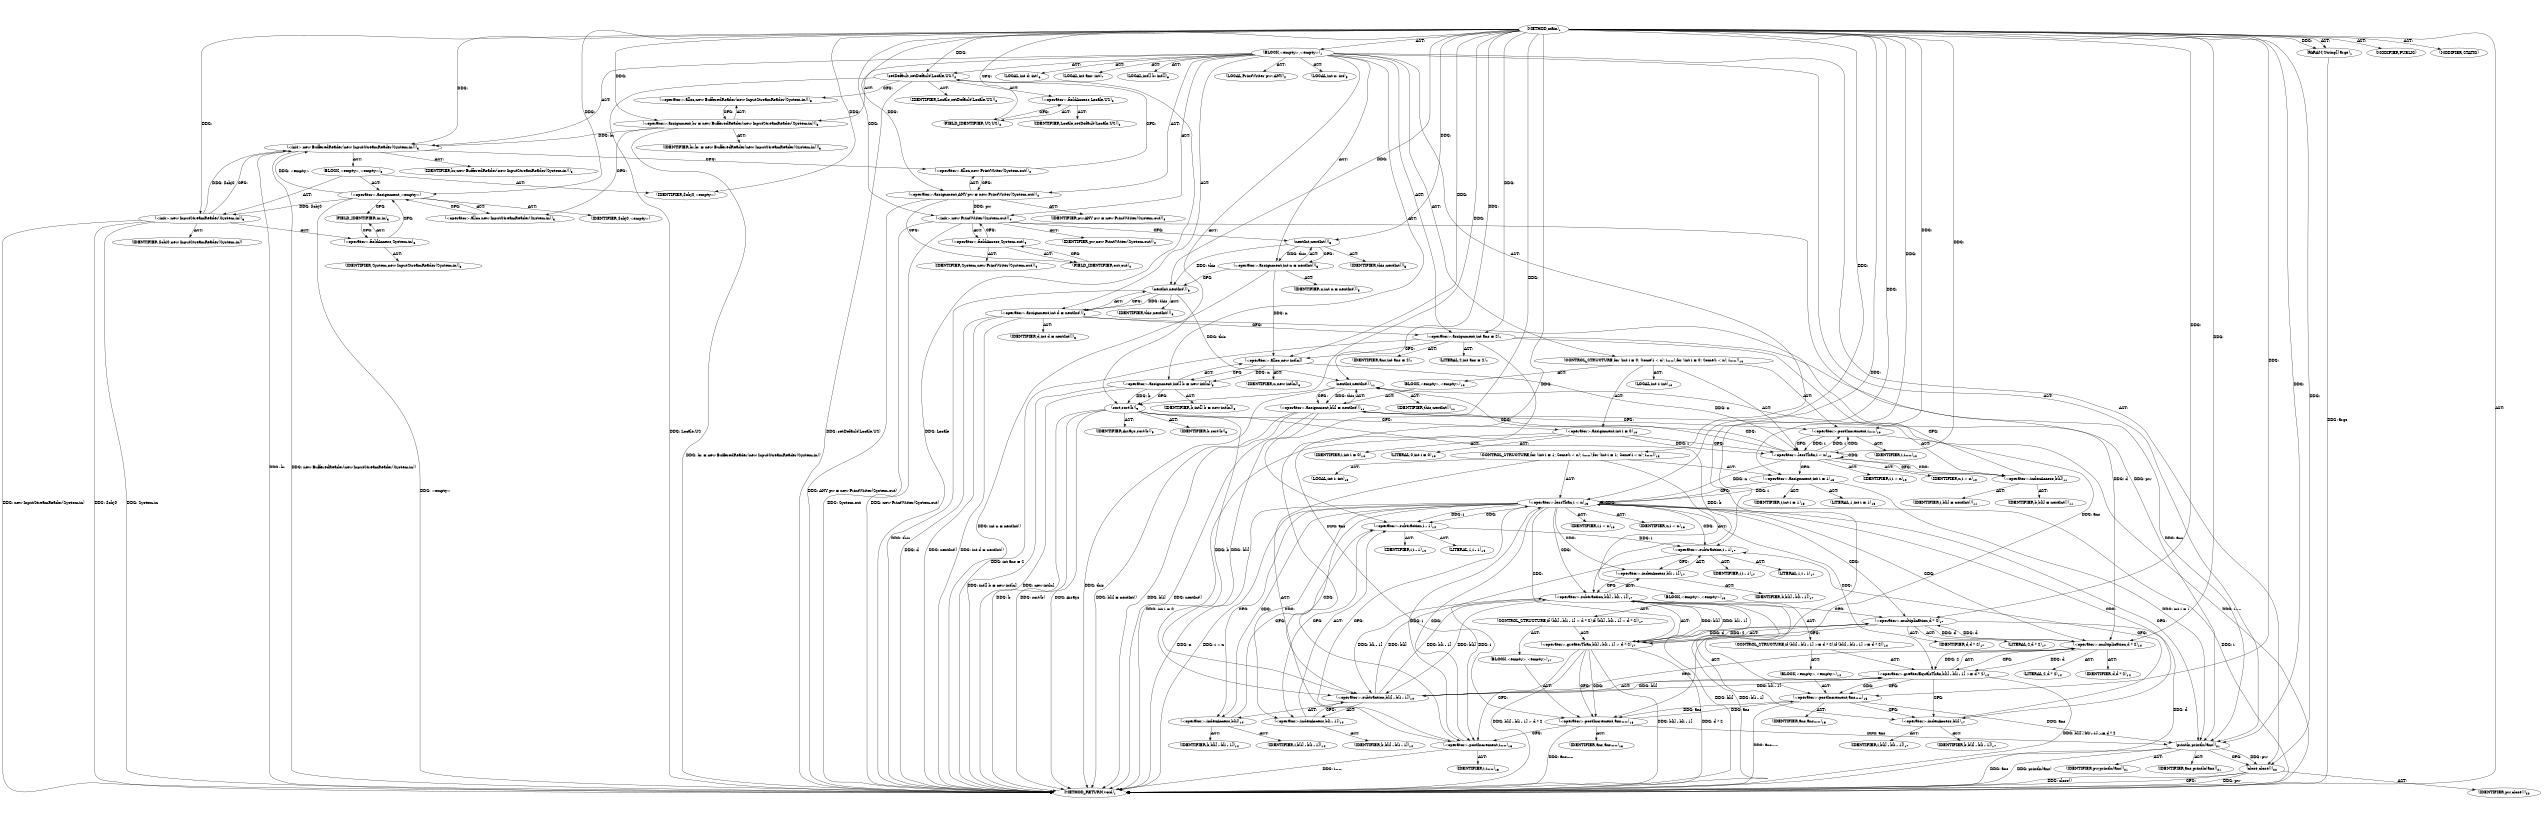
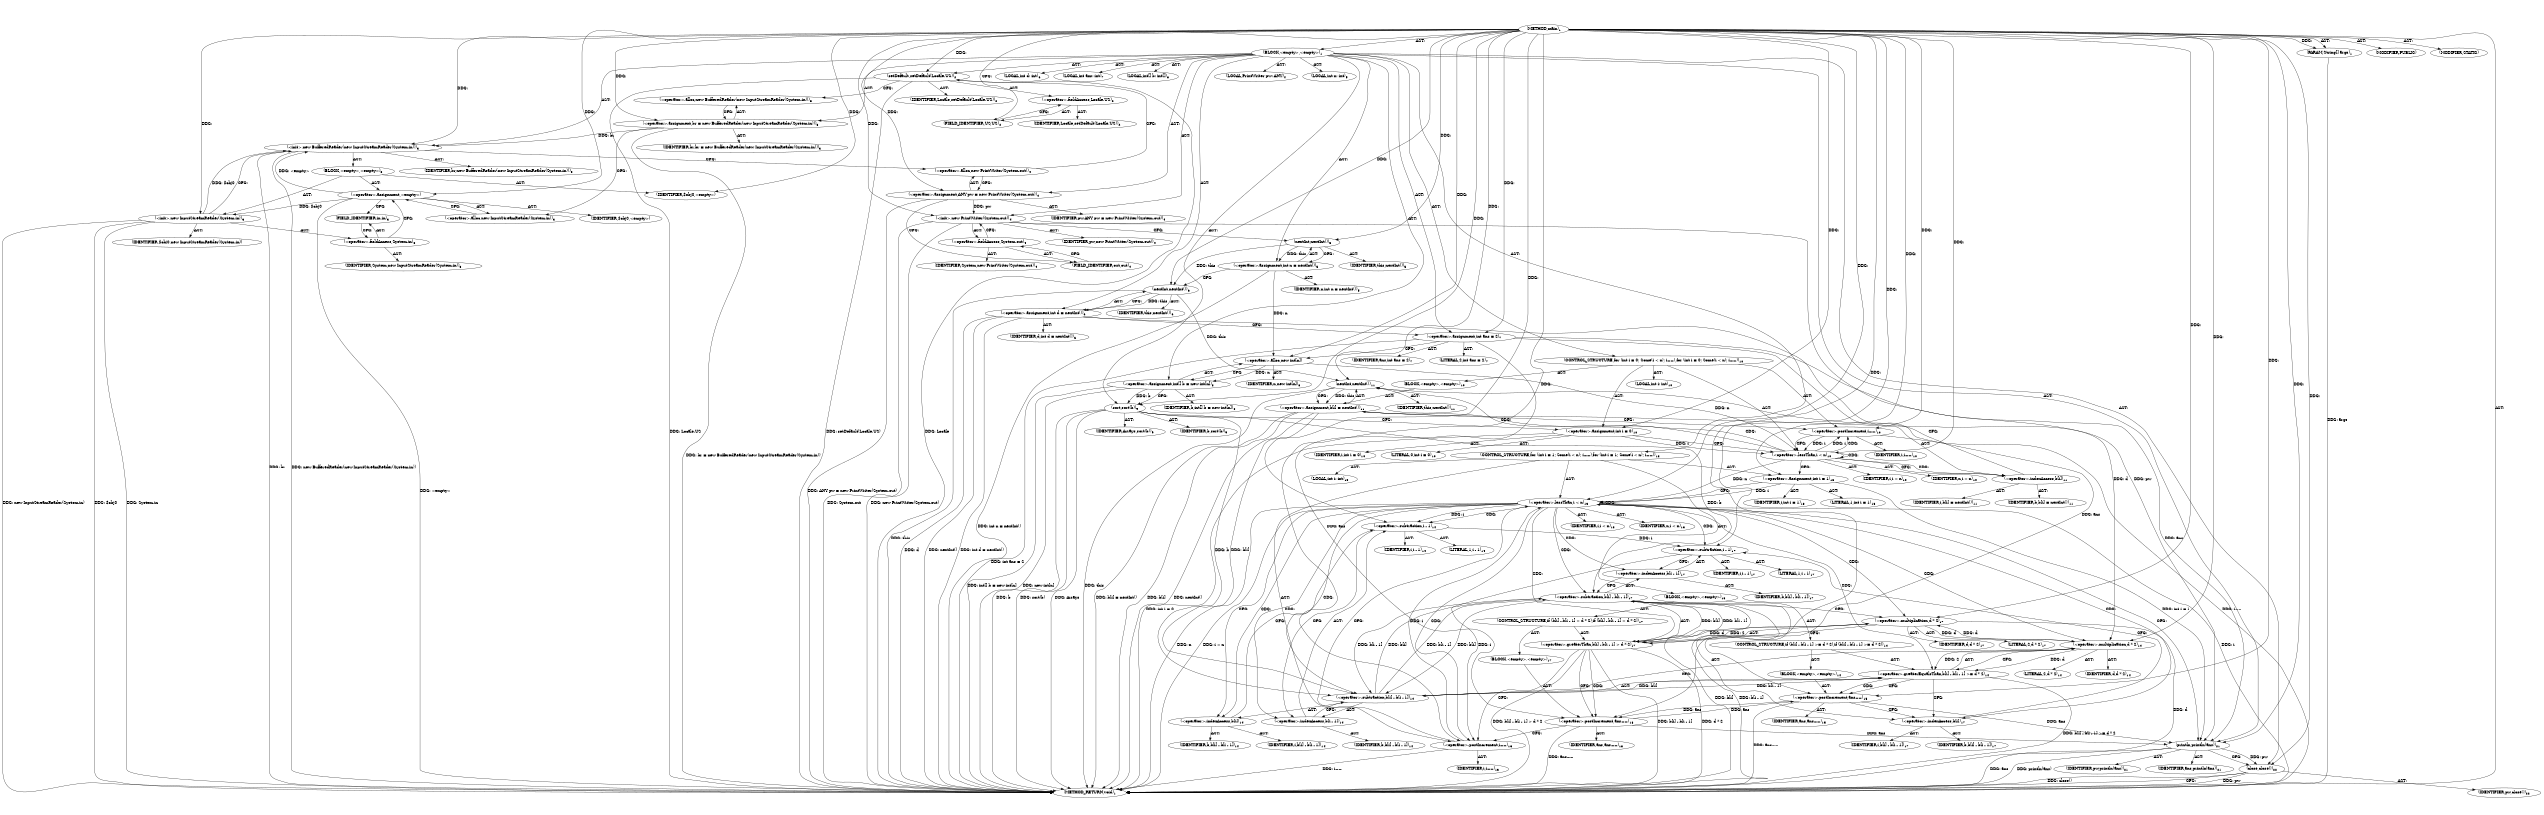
edge "(METHOD,main)" -> "(<init>,new PrintWriter(System.out))": label "CDG: " -> "DDG: "
edge "(METHOD,main)" -> "(<operator>.assignment,int i = 0)": added, label "DDG:"
